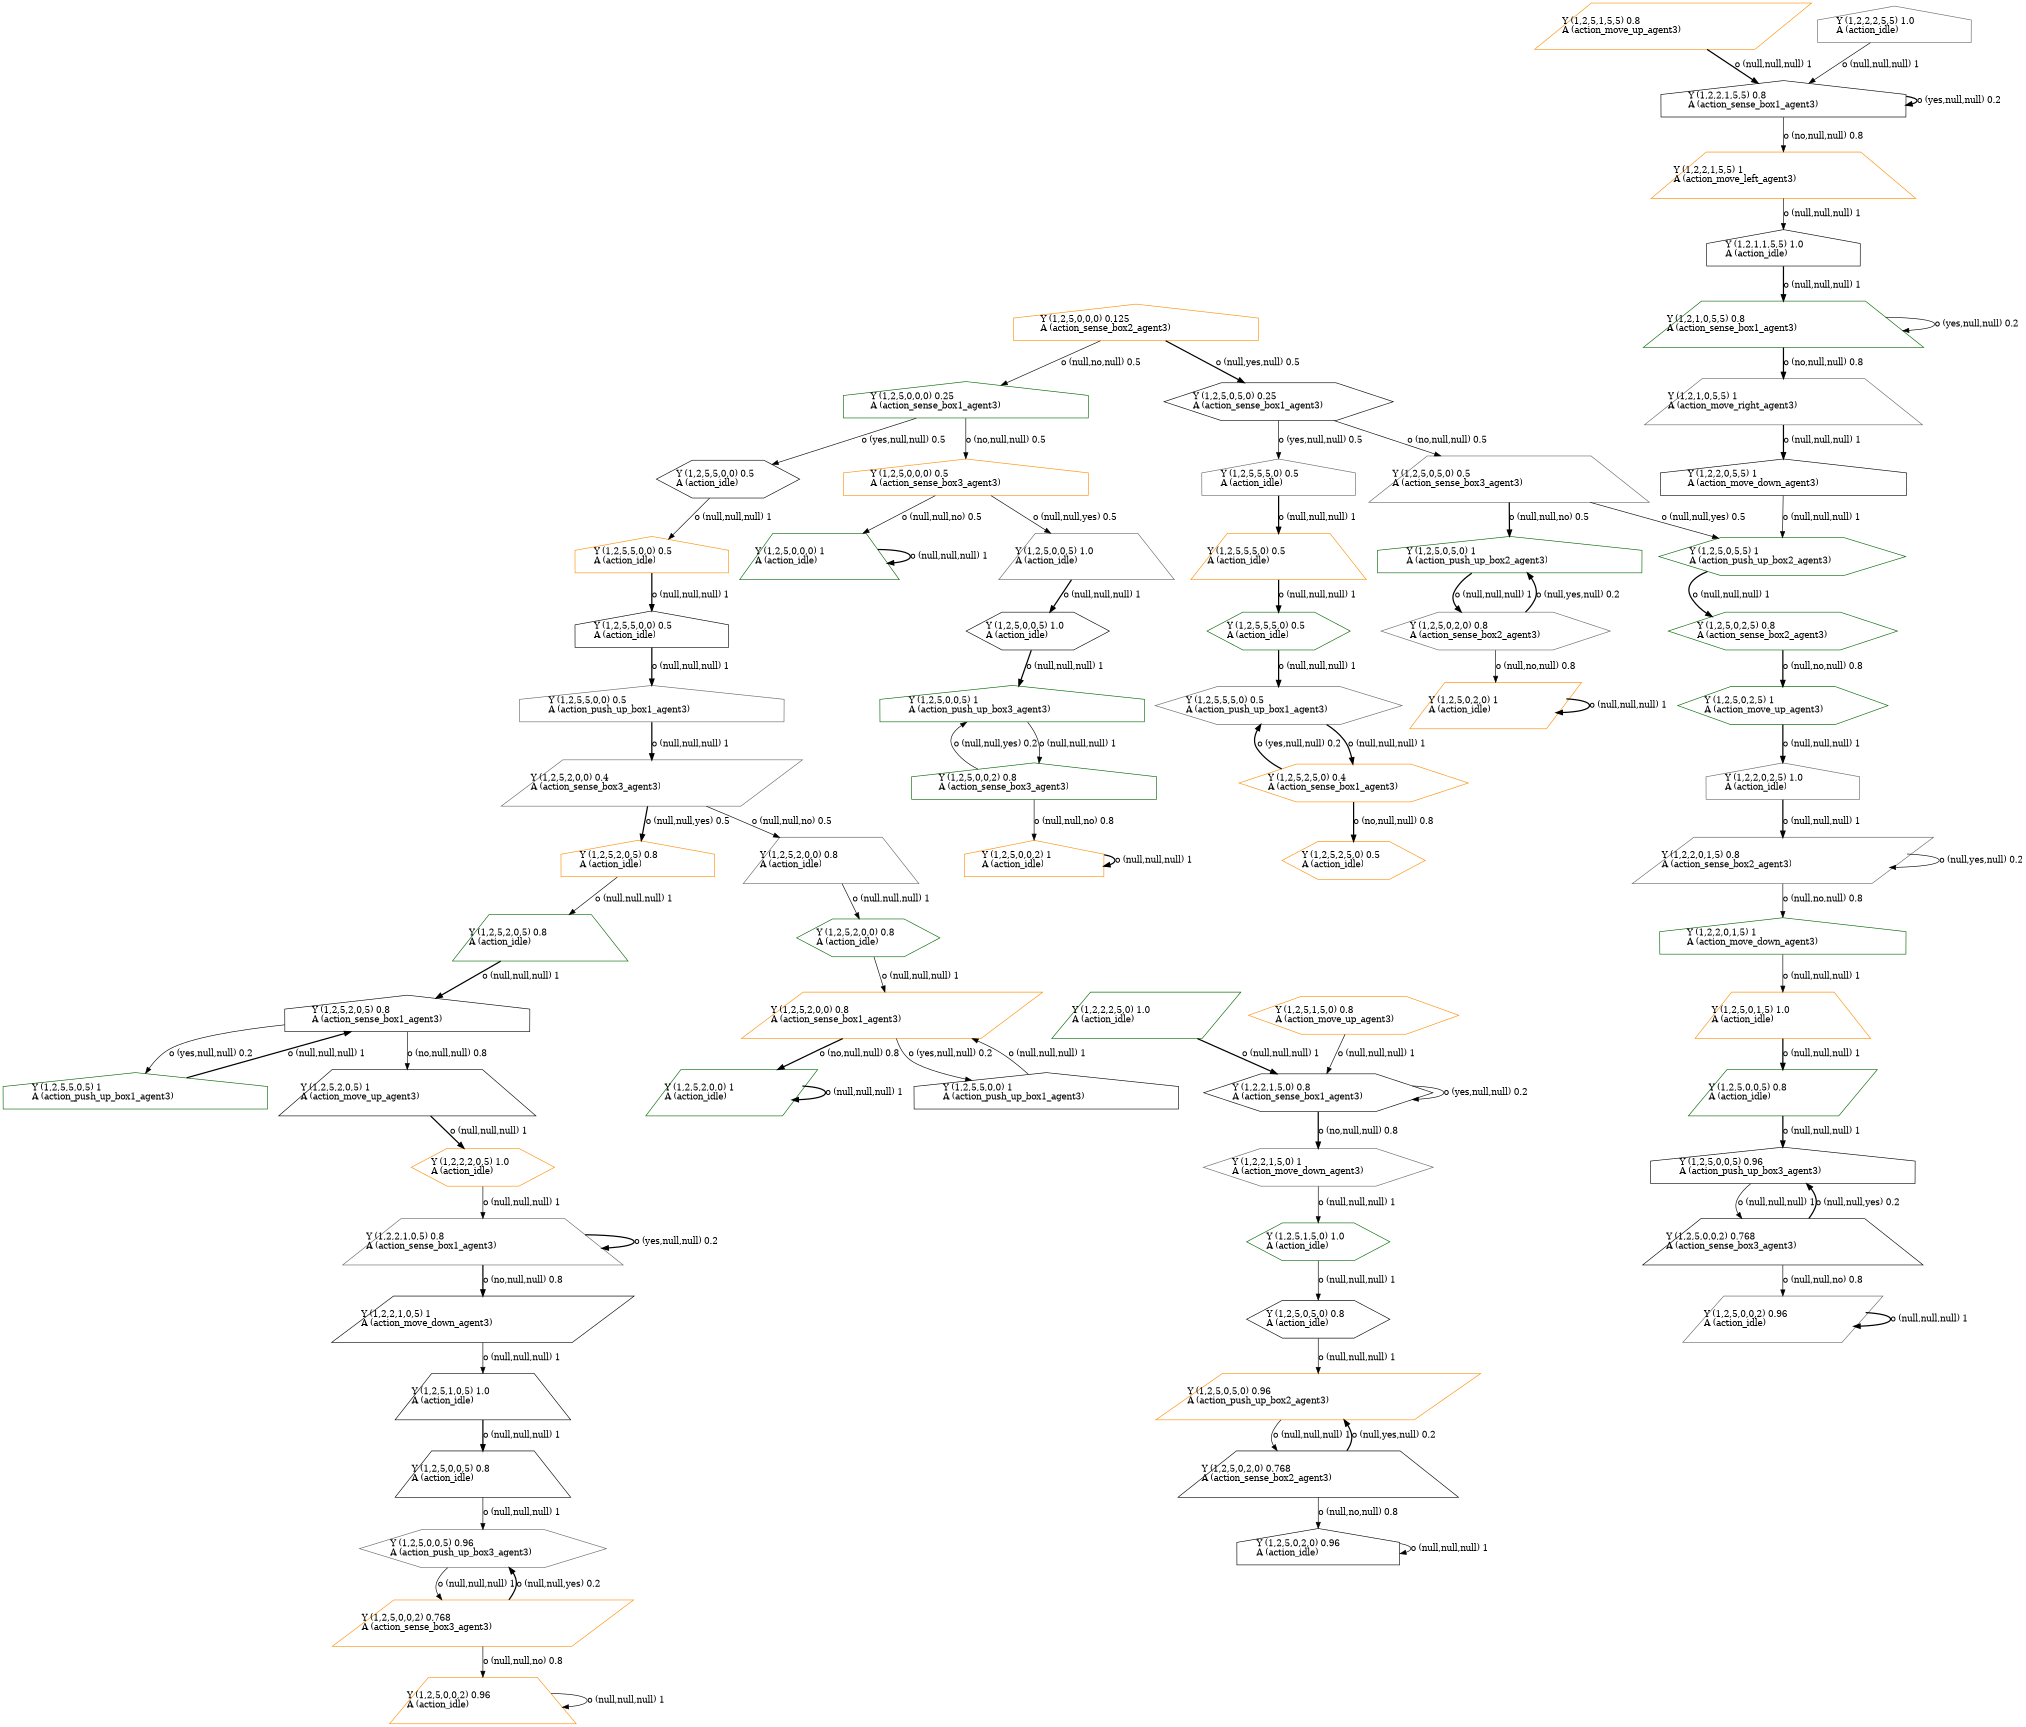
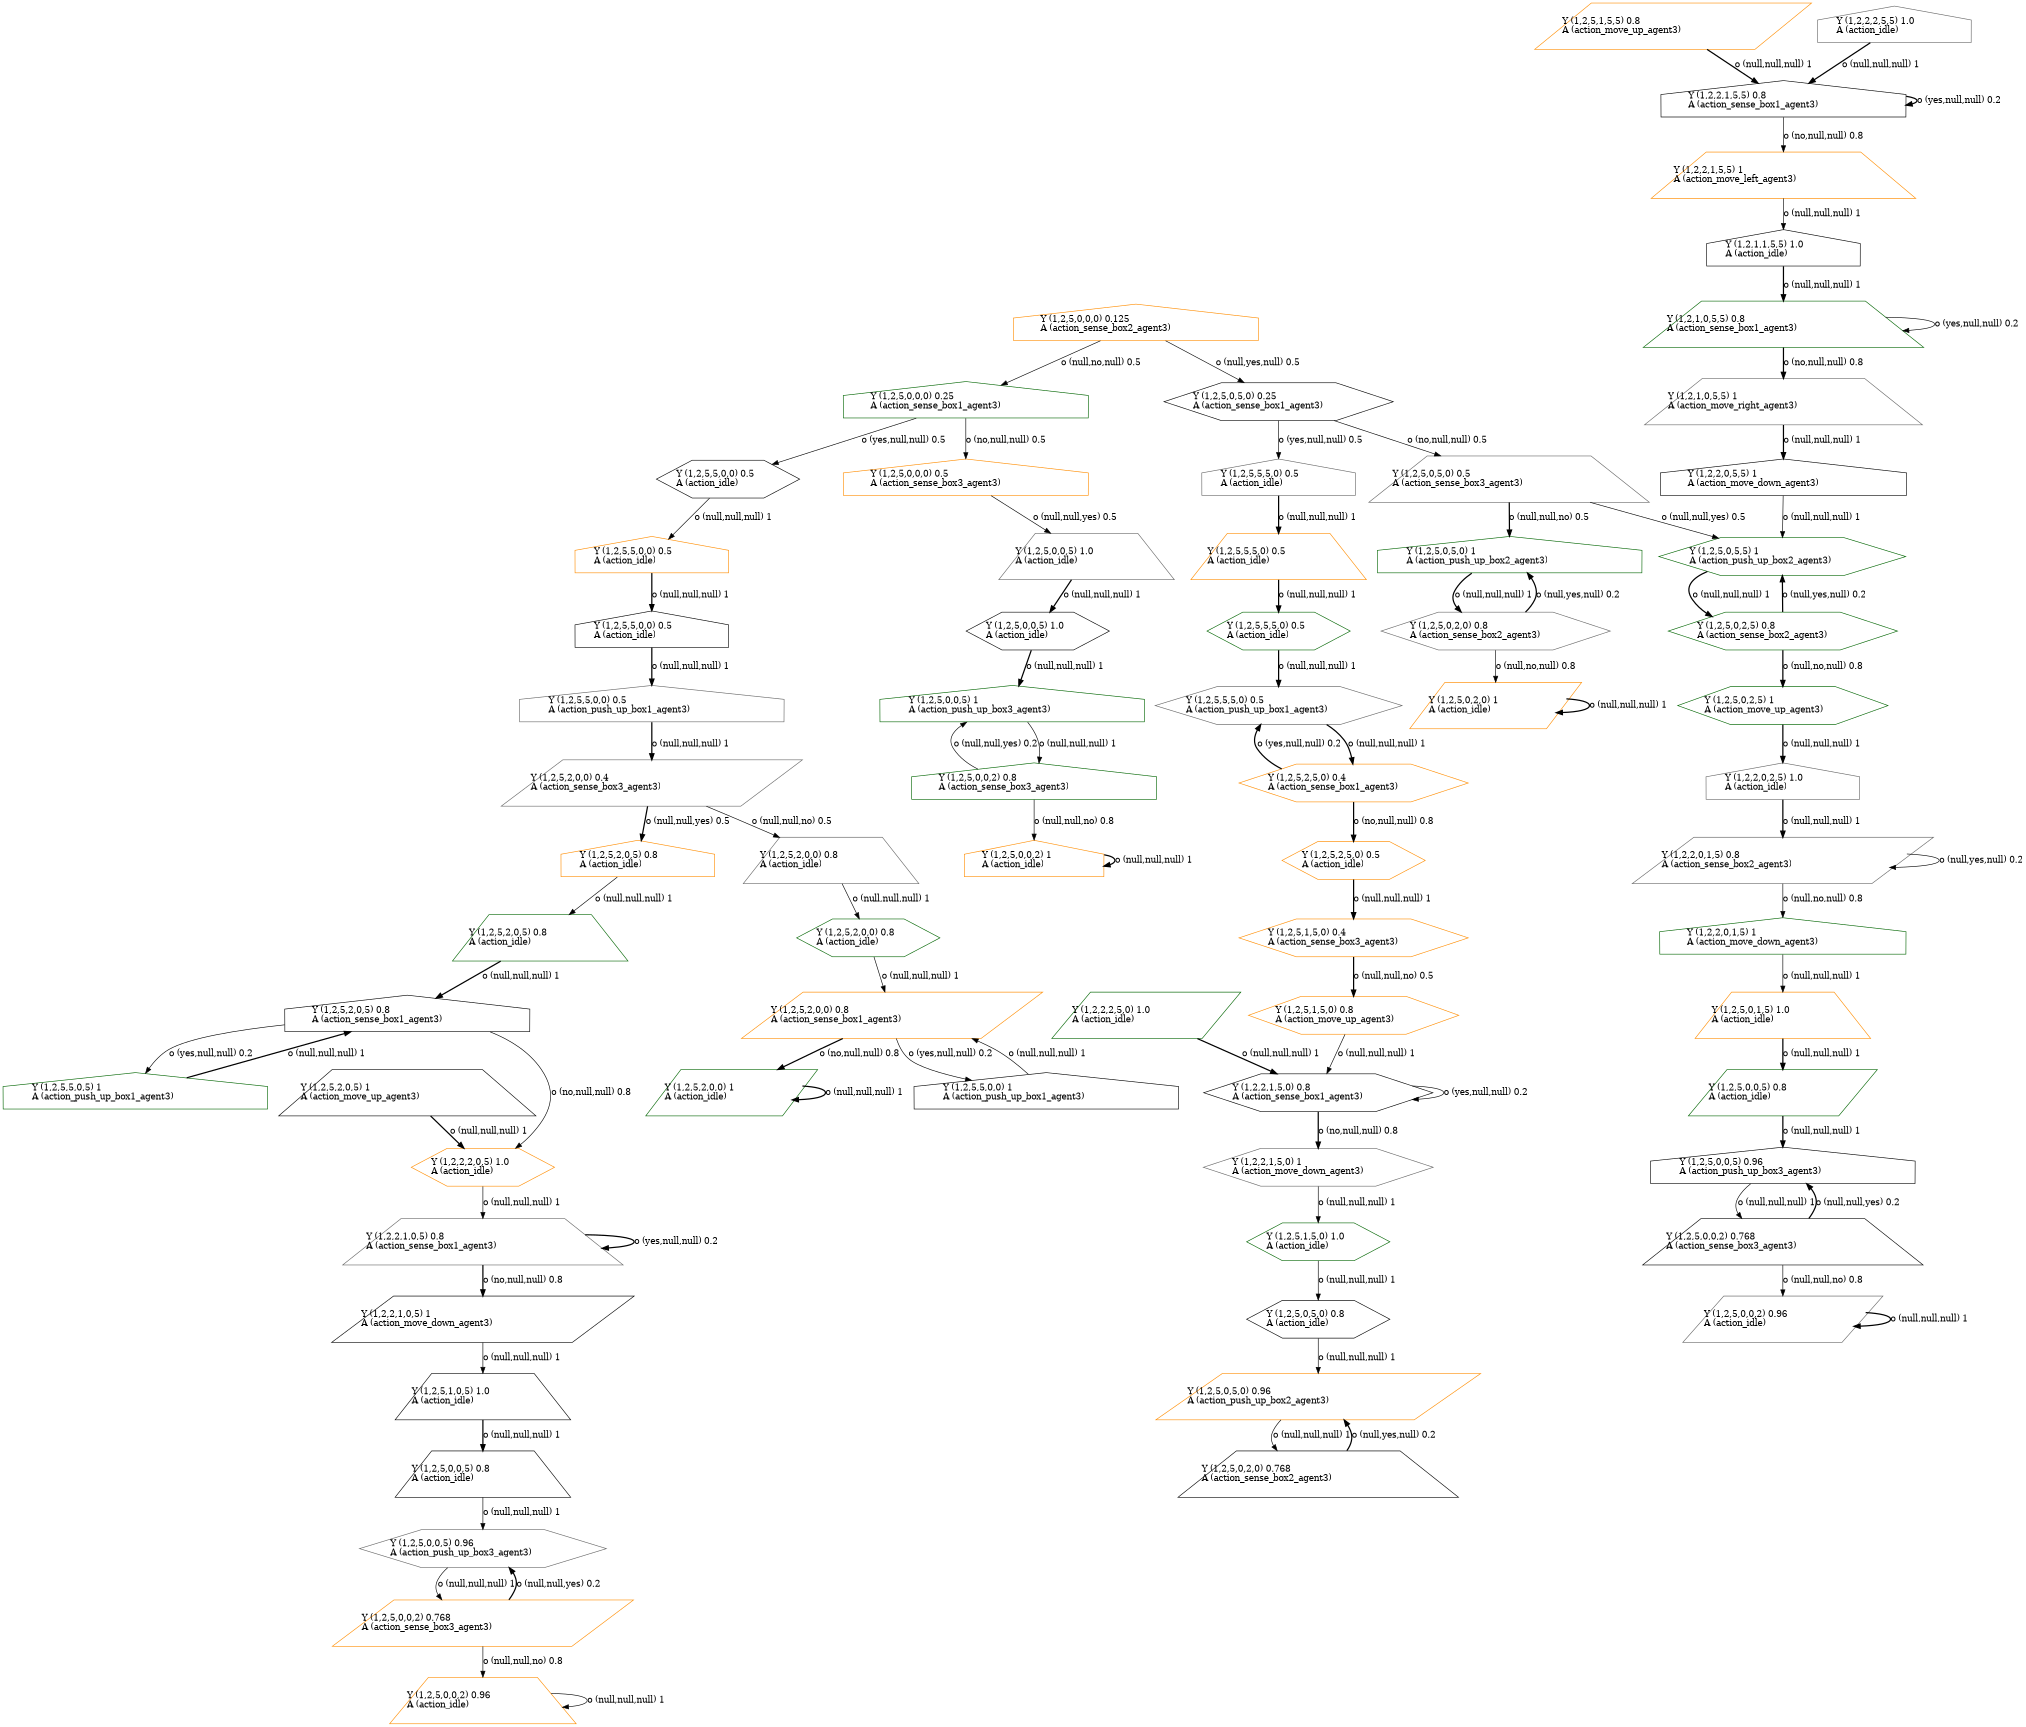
edge "Y (1,2,2,2,5,5) 1.0 A (action_idle)" -> "Y (1,2,2,1,5,5) 0.8 A (action_sense_box1_agent3)": style solid -> bold
edge "Y (1,2,5,0,0,0) 0.125 A (action_sense_box2_agent3)" -> "Y (1,2,5,0,5,0) 0.25 A (action_sense_box1_agent3)": style bold -> solid
node "Y (1,2,5,0,0,0) 1 A (action_idle)": removed
edge "Y (1,2,5,0,2,5) 0.8 A (action_sense_box2_agent3)" -> "Y (1,2,5,0,5,5) 1 A (action_push_up_box2_agent3)": added, label "o (null,yes,null) 0.2"
node "Y (1,2,5,1,5,0) 0.4 A (action_sense_box3_agent3)": added
edge "Y (1,2,5,2,0,5) 0.8 A (action_sense_box1_agent3)" -> "Y (1,2,5,2,0,5) 1 A (action_move_up_agent3)": now "Y (1,2,5,2,0,5) 0.8 A (action_sense_box1_agent3)" -> "Y (1,2,2,2,0,5) 1.0 A (action_idle)"
node "Y (1,2,5,0,2,0) 0.96 A (action_idle)": removed
